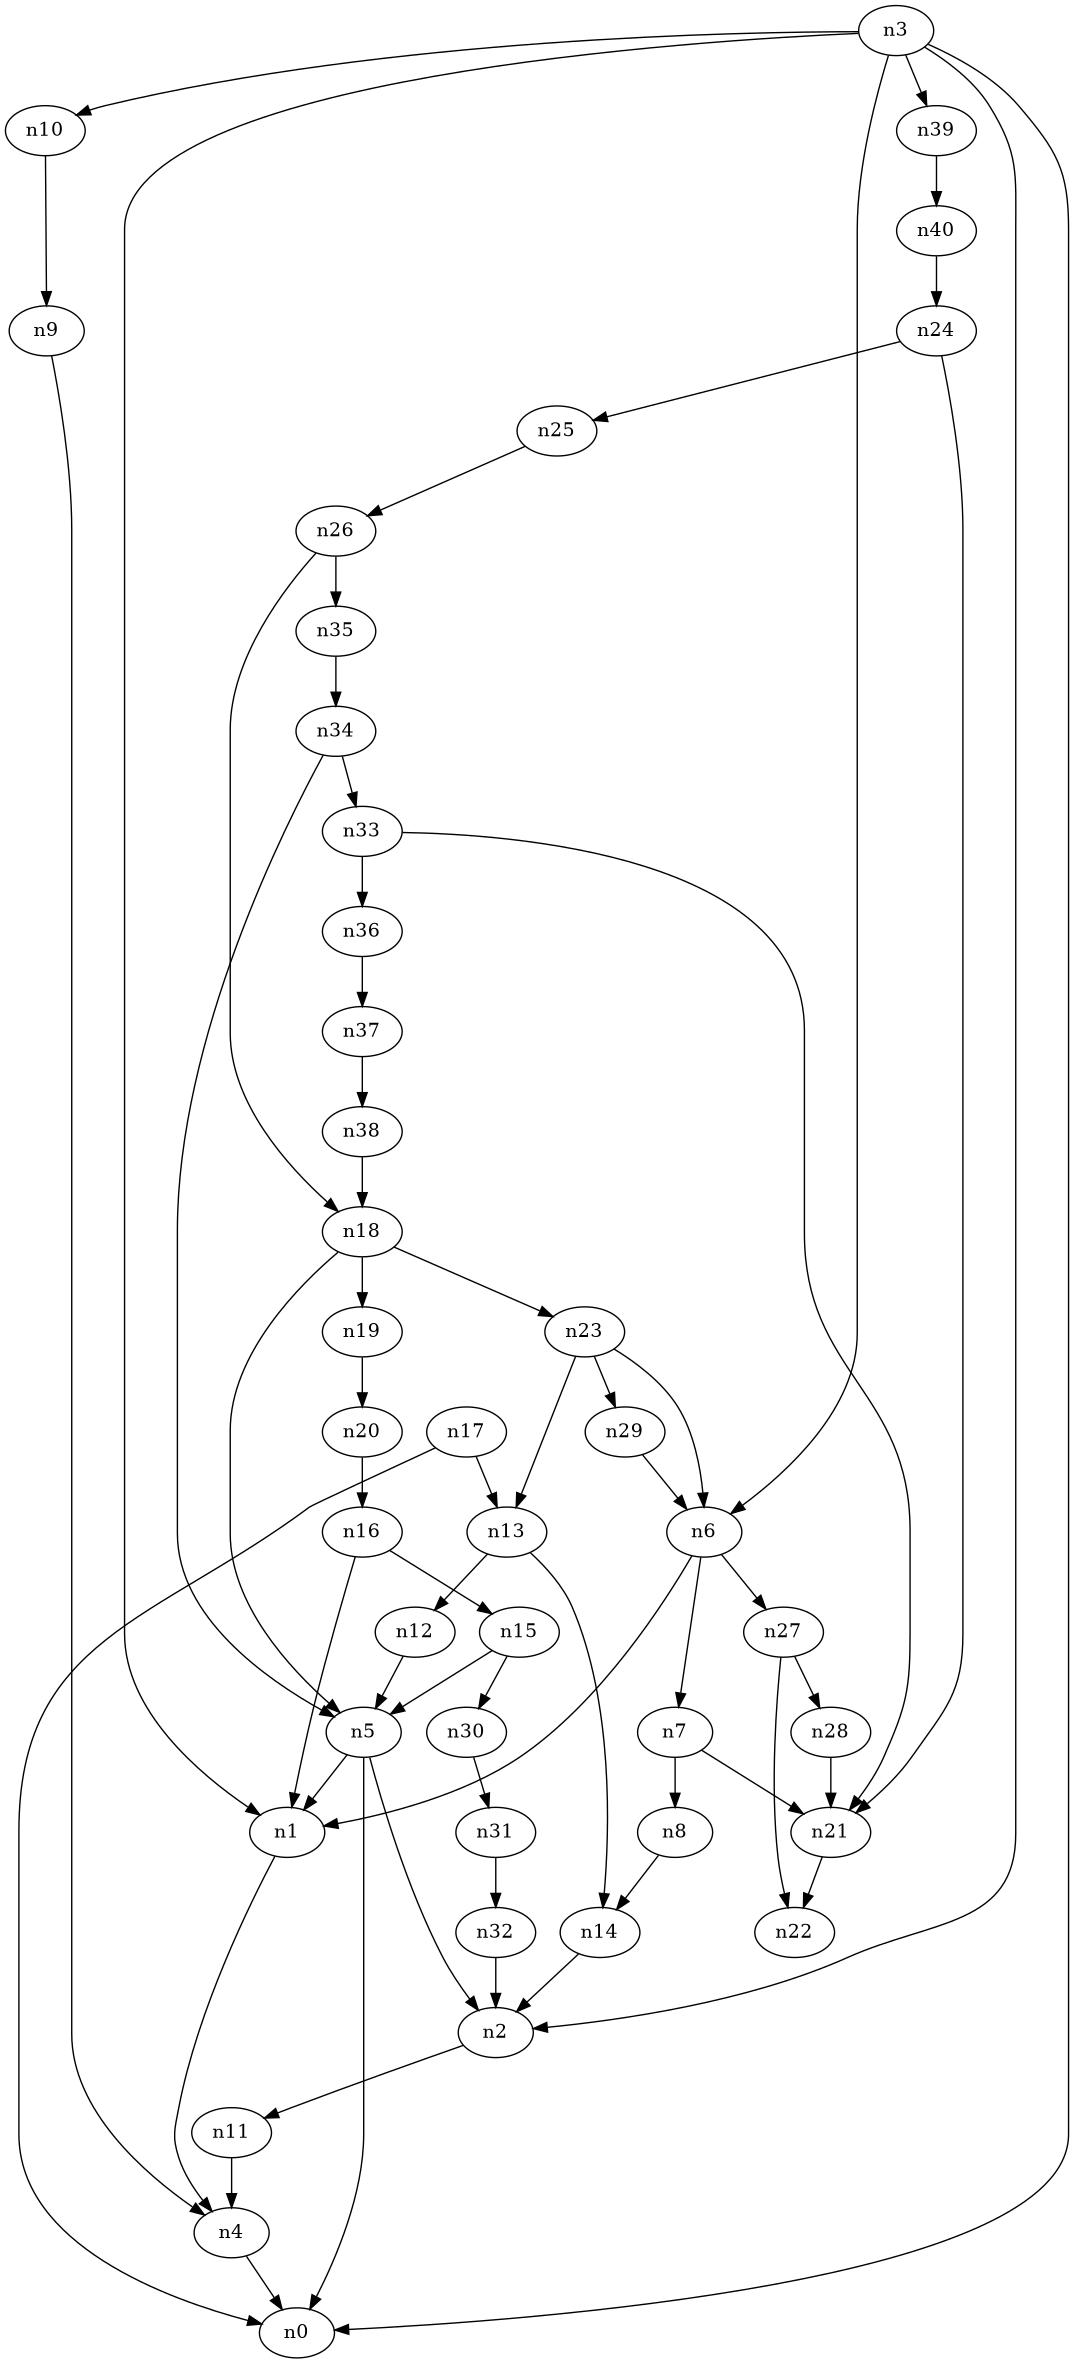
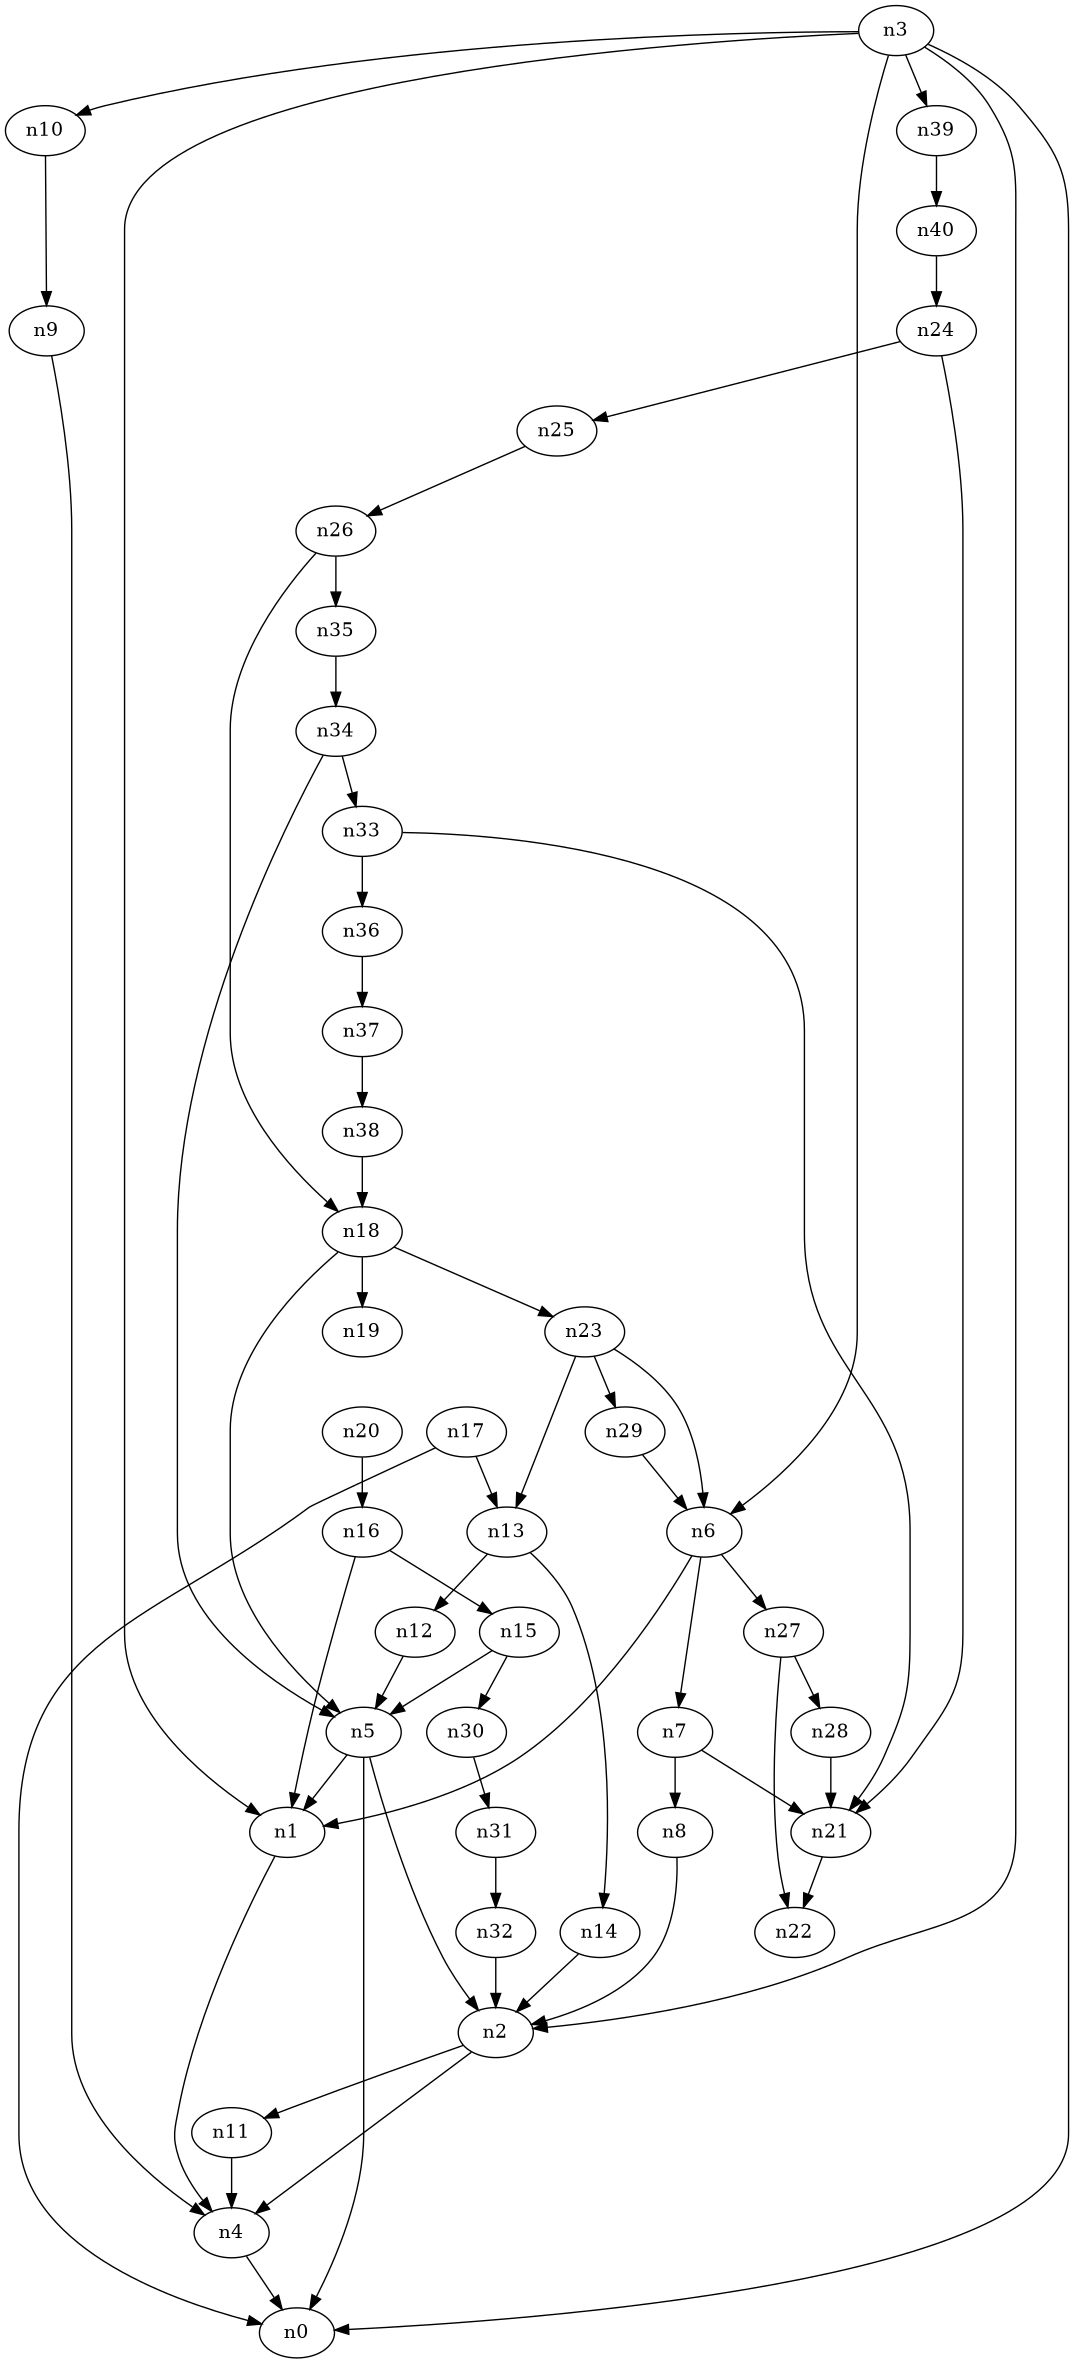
edge "n19" -> "n20": removed
edge "n8" -> "n14": now "n8" -> "n2"
edge "n2" -> "n4": added
